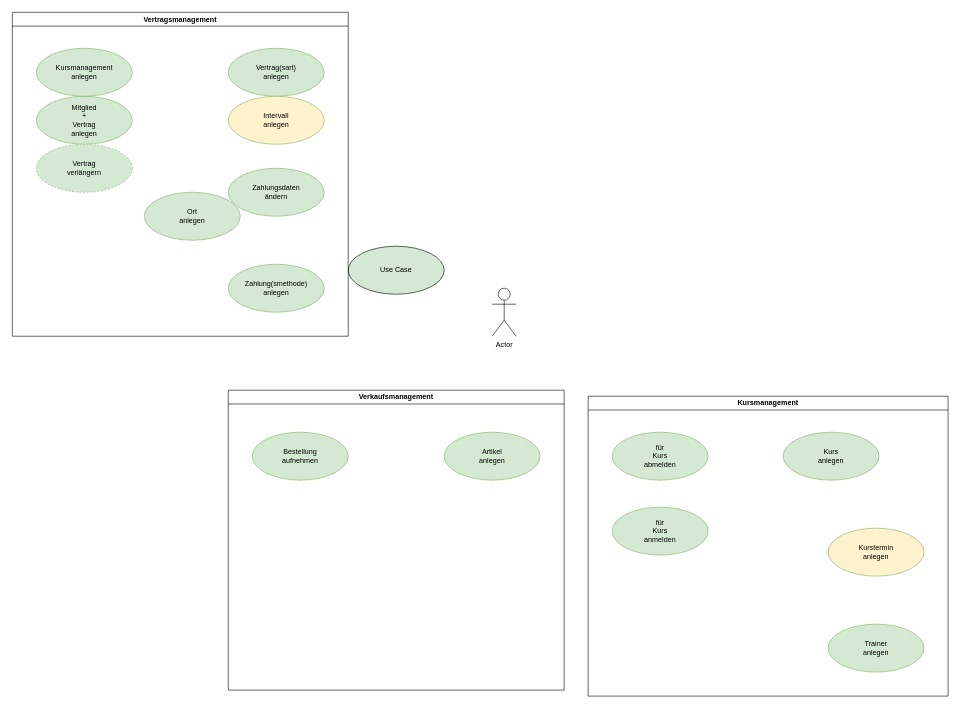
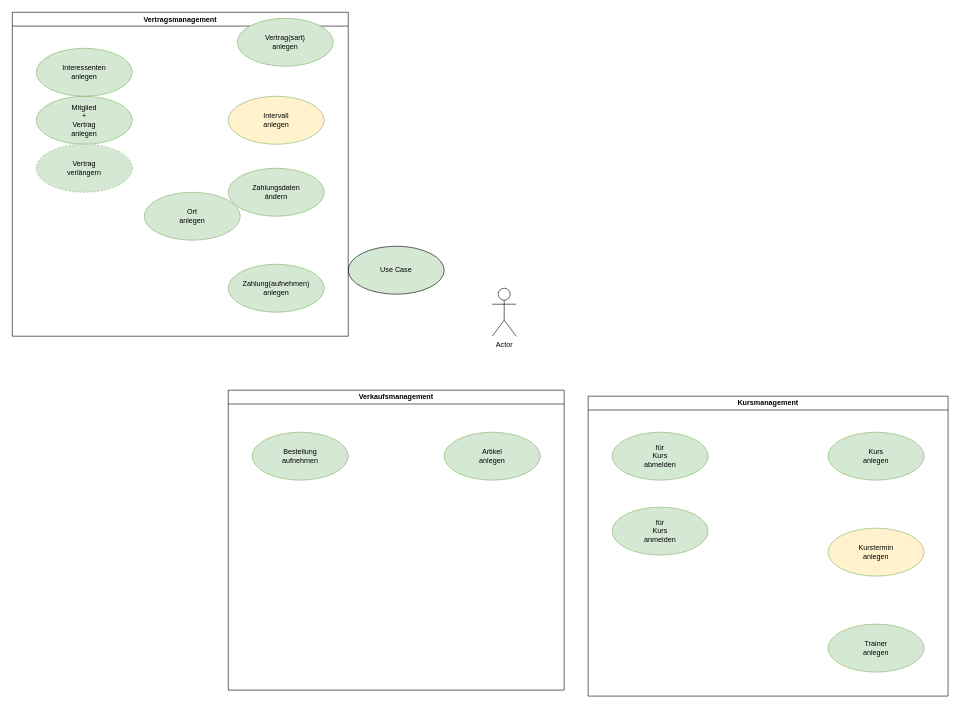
node "Kursmanagement anlegen": label "Kursmanagement anlegen" -> "Interessenten anlegen"
node "Vertrag(sart) anlegen": moved (276, 72) -> (285, 42)
node "Zahlung(smethode) anlegen": label "Zahlung(smethode) anlegen" -> "Zahlung(aufnehmen) anlegen"
node "Kurs anlegen": moved (831, 456) -> (876, 456)
